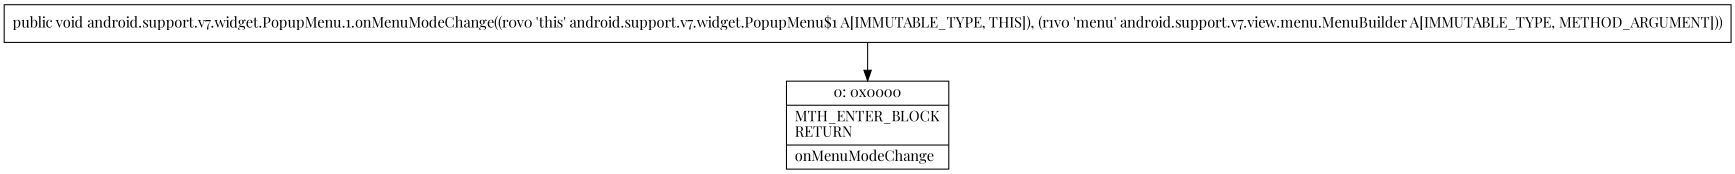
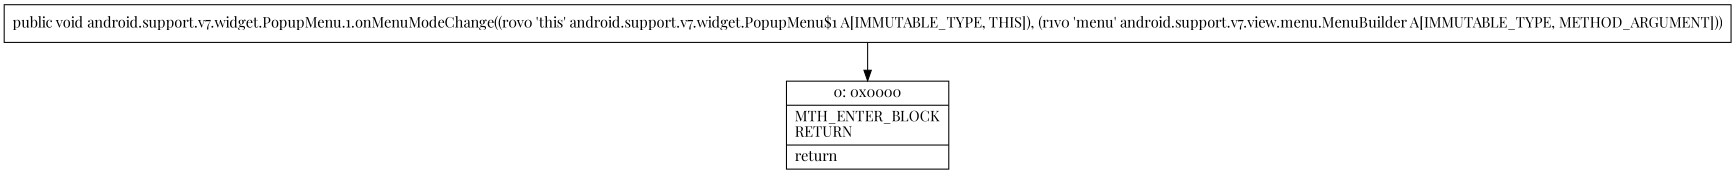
node "0: 0x0000": text "onMenuModeChange" -> "return"
